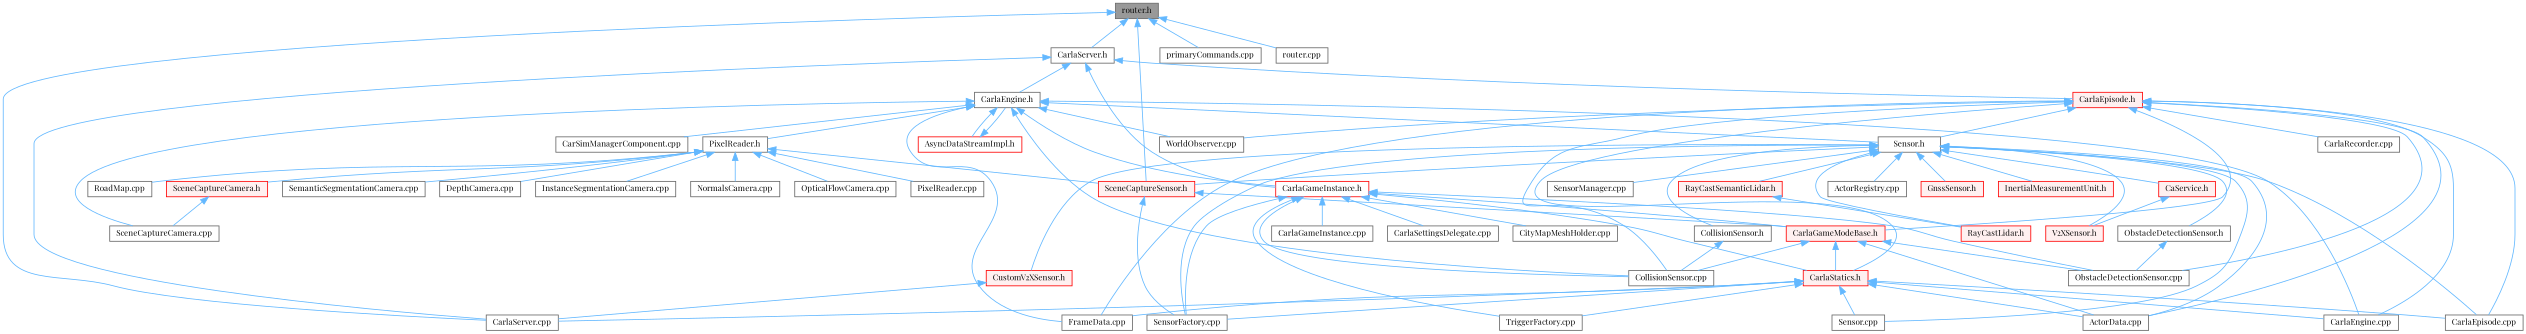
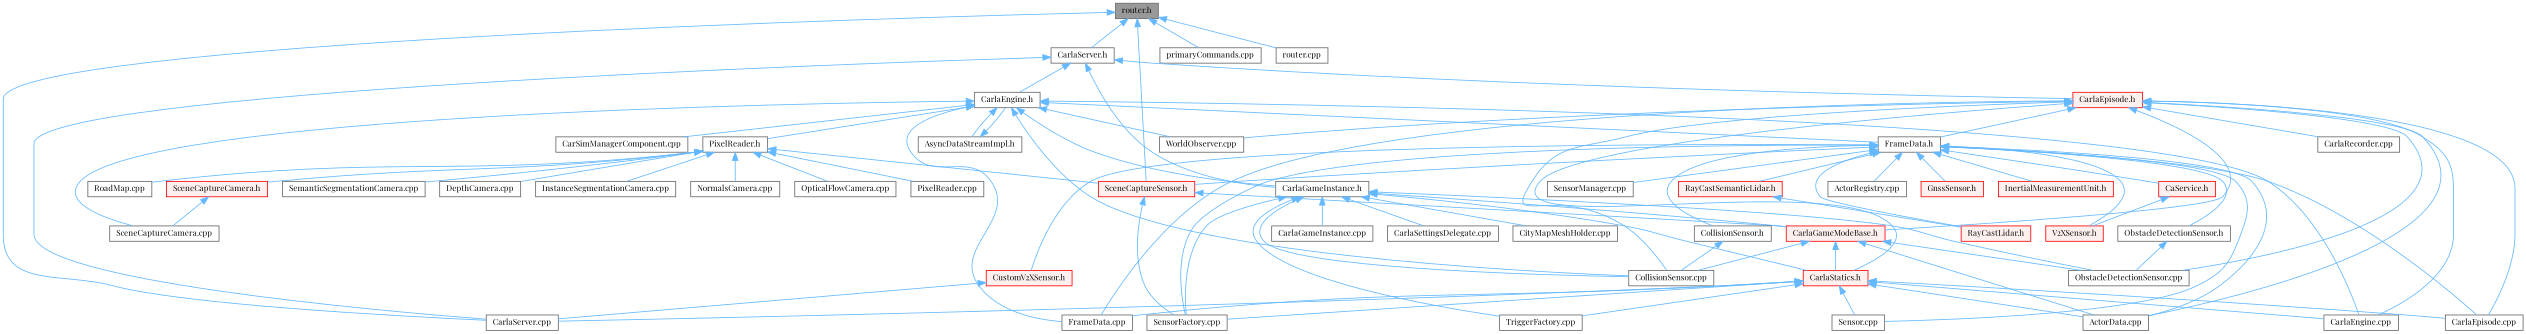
node "AsyncDataStreamImpl.h": color red -> grey40
node "Sensor.h": label "Sensor.h" -> "FrameData.h"
node "CarlaGameInstance.h": color red -> grey40
